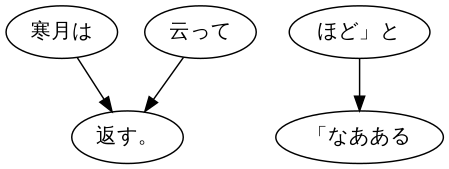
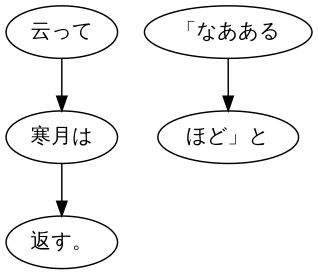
edge "云って" -> "返す。": now "云って" -> "寒月は"
edge "ほど」と" -> "「なあある": reversed
